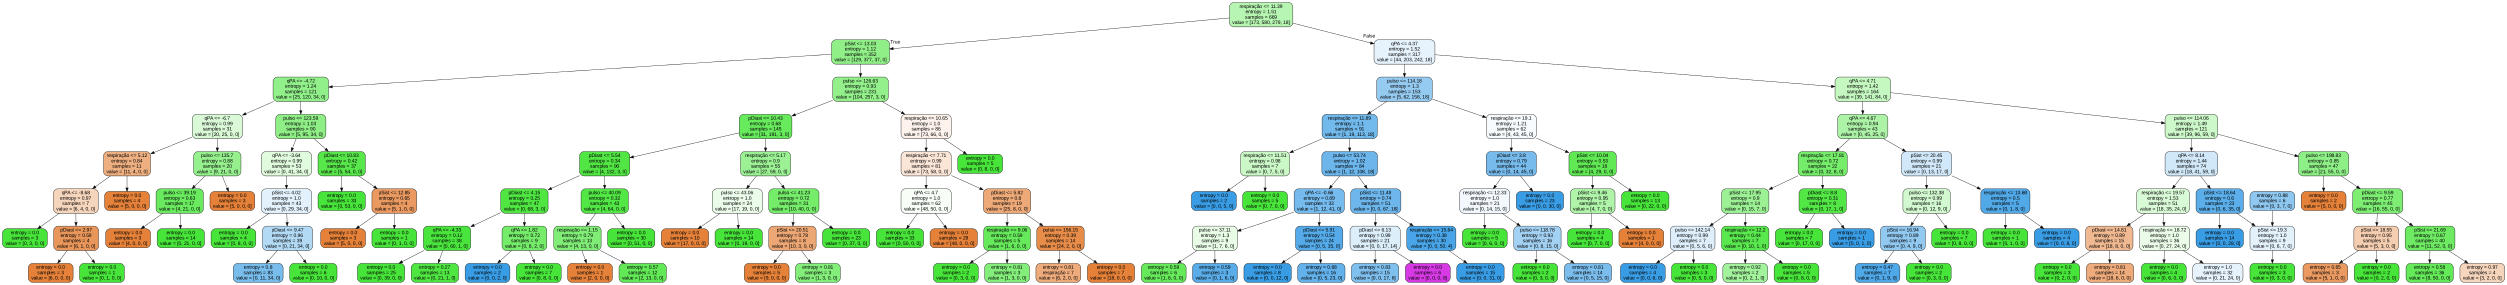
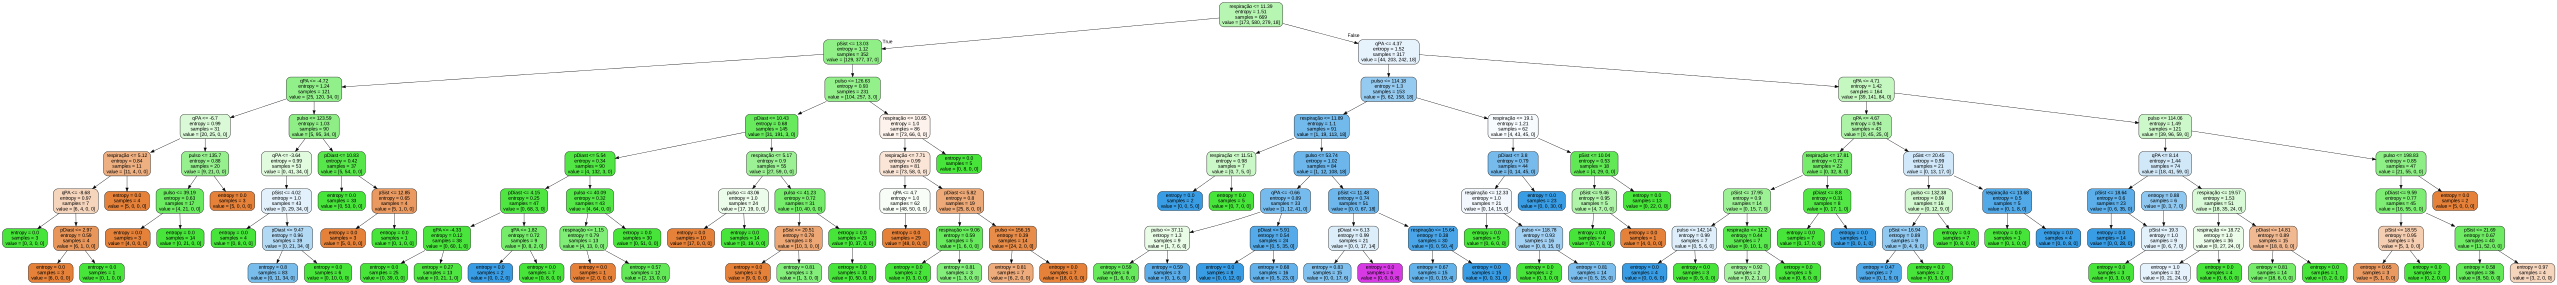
edge "qPA <= 4.7 entropy = 1.0 samples = 62 value = [48, 50, 0, 0]" -> "entropy = 0.0 samples = 33 value = [0, 50, 0, 0]": now "entropy = 0.0 samples = 23 value = [0, 37, 0, 0]" -> "entropy = 0.0 samples = 33 value = [0, 50, 0, 0]"
node "entropy = 0.81 respiração = 7 value = [6, 2, 0, 0]": label "entropy = 0.81 respiração = 7 value = [6, 2, 0, 0]" -> "entropy = 0.81 samples = 7 value = [6, 2, 0, 0]"
node "entropy = 0.67 samples = 15 value = [0, 0, 19, 4]": added
node "entropy = 0.0 samples = 3 value = [0, 2, 0, 0]": label "entropy = 0.0 samples = 3 value = [0, 2, 0, 0]" -> "entropy = 0.0 samples = 1 value = [0, 2, 0, 0]"
node "entropy = 0.81 samples = 14 value = [18, 6, 0, 0]": fillcolor #eeab7b -> #75ec6a
